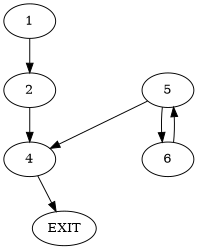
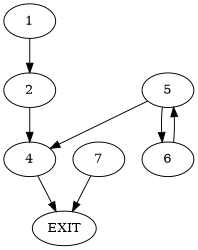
node "7": added
